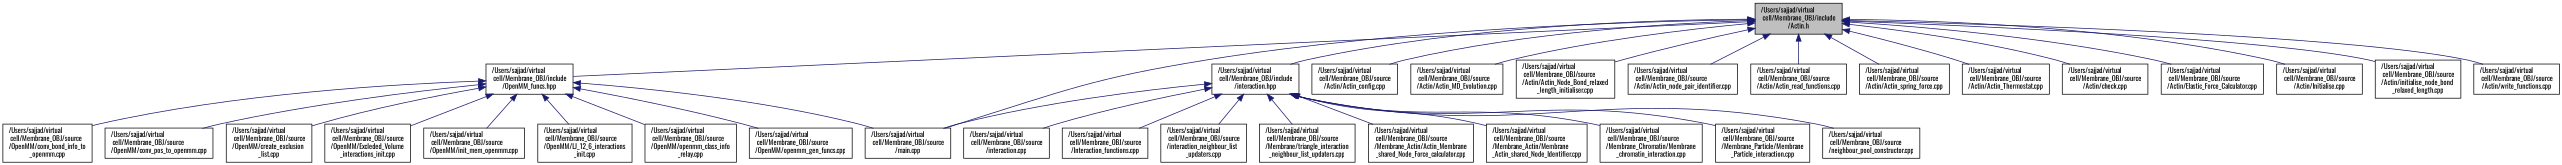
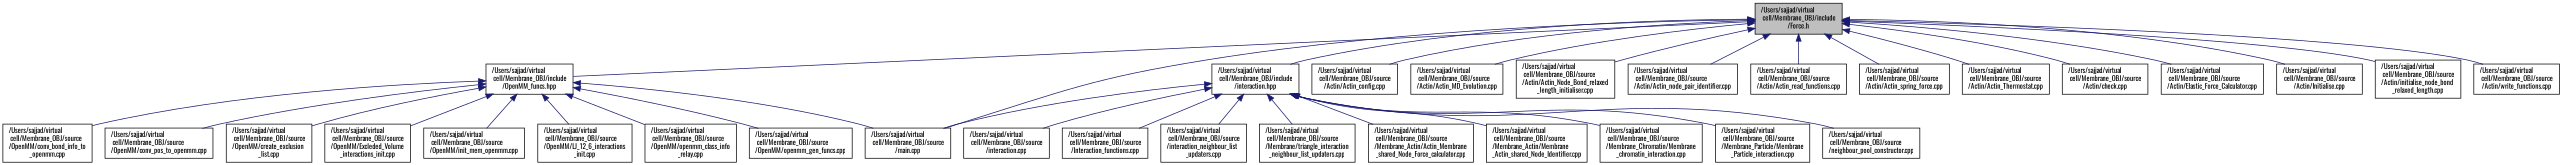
node "/Users/sajjad/virtual cell/Membrane_OBJ/include /Actin.h": label "/Users/sajjad/virtual cell/Membrane_OBJ/include /Actin.h" -> "/Users/sajjad/virtual cell/Membrane_OBJ/include /Force.h"
